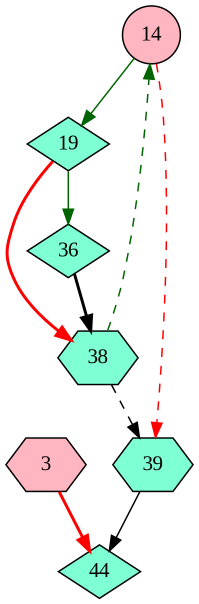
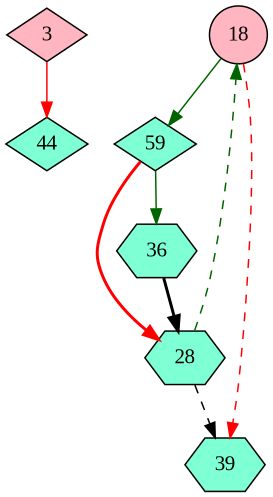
node "14": label "14" -> "18"
node "19": label "19" -> "59"
node "36": shape diamond -> hexagon
node "38": label "38" -> "28"
node "3": shape hexagon -> diamond
edge "3" -> "44": style bold -> solid
edge "39" -> "44": removed
